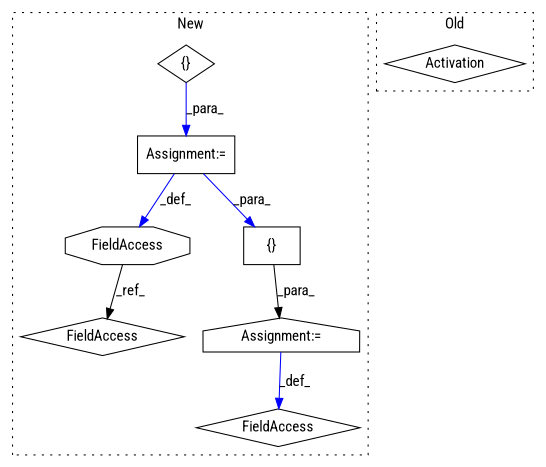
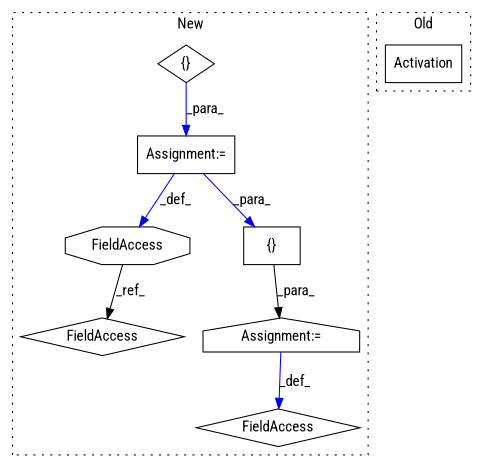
node "Activation": shape diamond -> box
